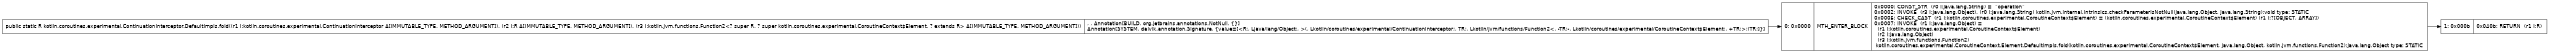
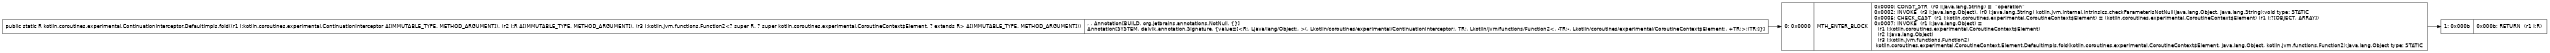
node "1: 0x000b": text "0x040b: RETURN  (r1 I:R)" -> "0x000b: RETURN  (r1 I:R)"
